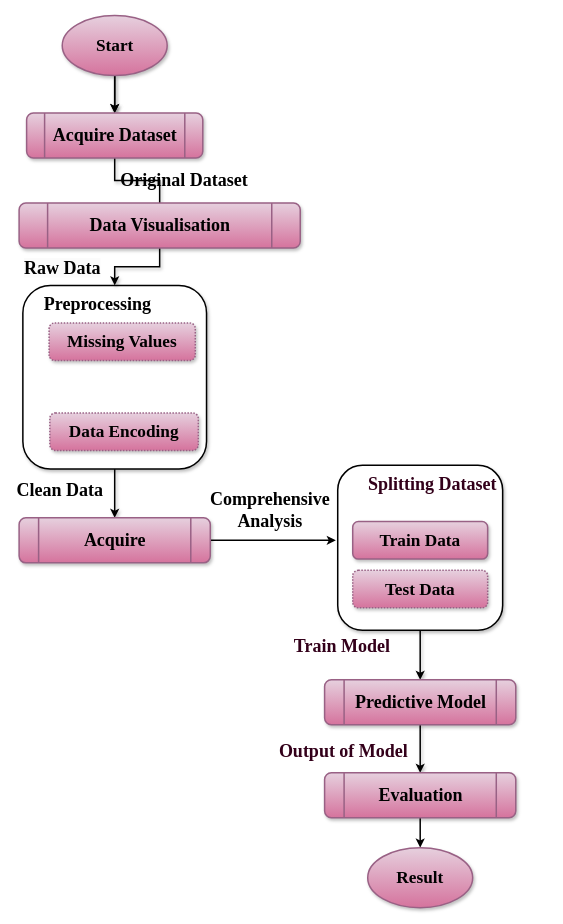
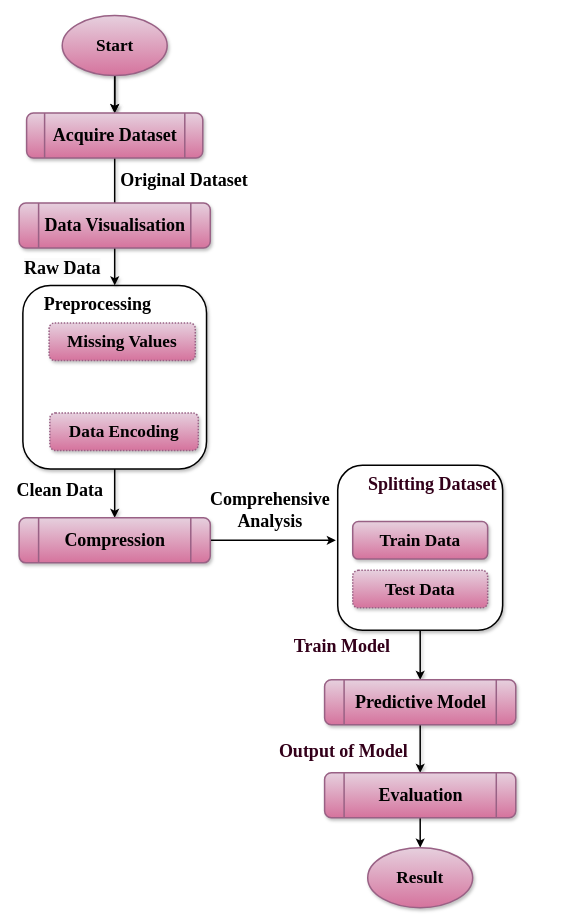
node "Data Visualisation": size 281x45 -> 191x45
node "Acquire": label "Acquire" -> "Compression"
